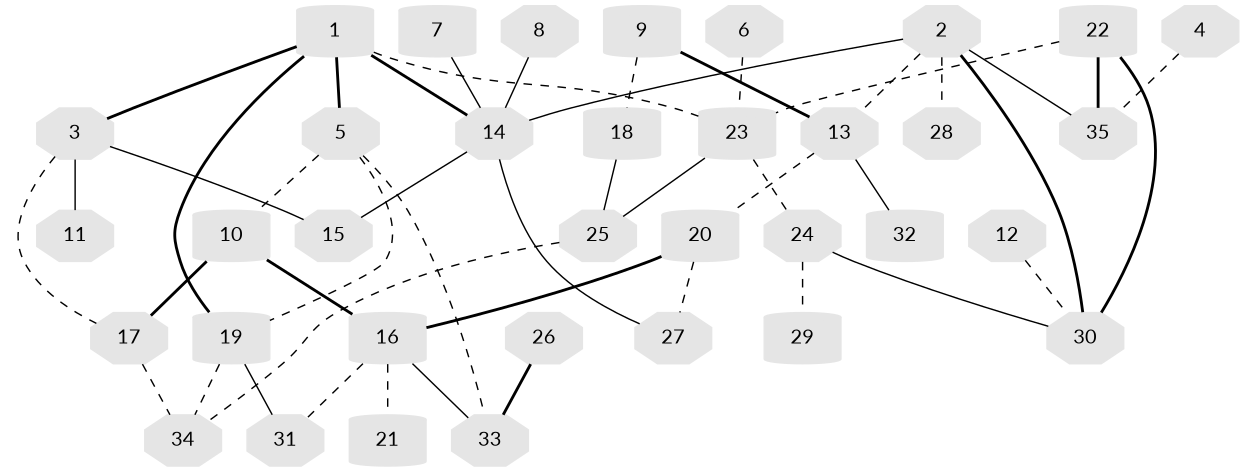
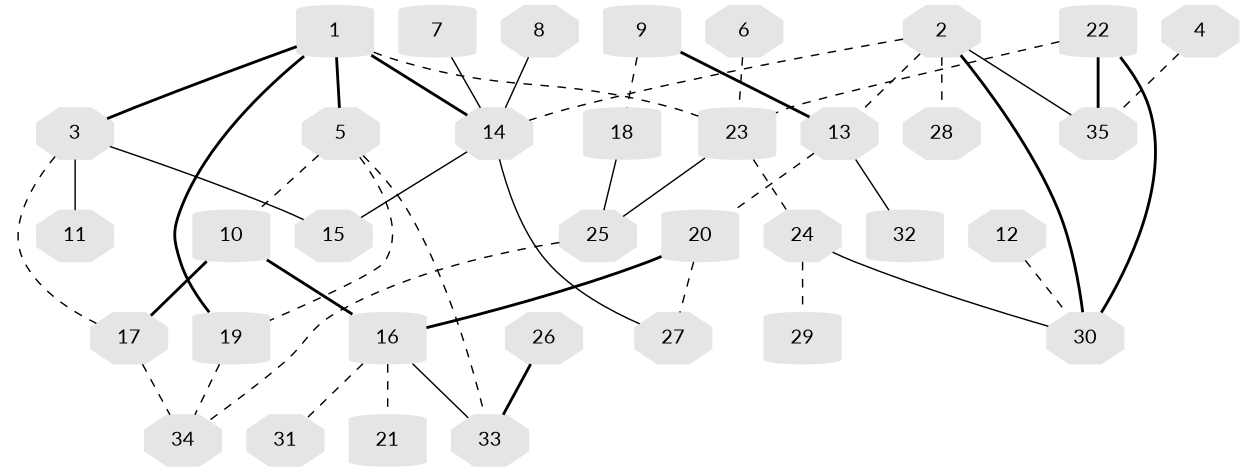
edge "2" -- "14": style solid -> dashed
edge "19" -- "31": removed
